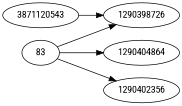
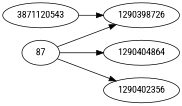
node "83": label "83" -> "87"
